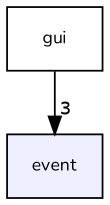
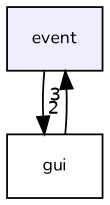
edge "event" -> "gui": added
